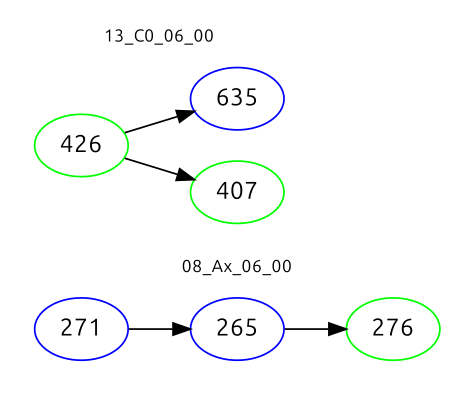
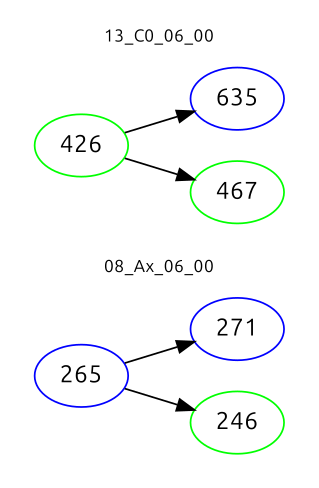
node "407": label "407" -> "467"
edge "271" -> "265": reversed
node "276": label "276" -> "246"
